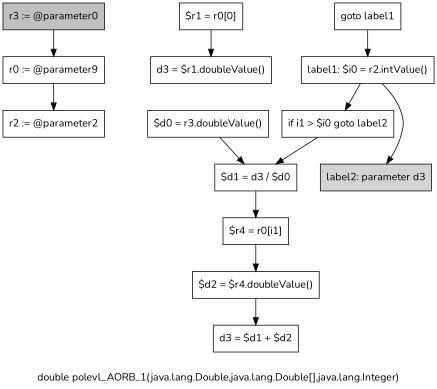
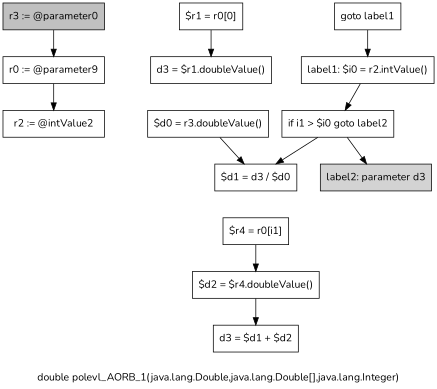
edge "label1: $i0 = r2.intValue()" -> "label2: parameter d3": now "if i1 > $i0 goto label2" -> "label2: parameter d3"
node "r2 := @parameter2": label "r2 := @parameter2" -> "r2 := @intValue2"
edge "$d1 = d3 / $d0" -> "$r4 = r0[i1]": removed
